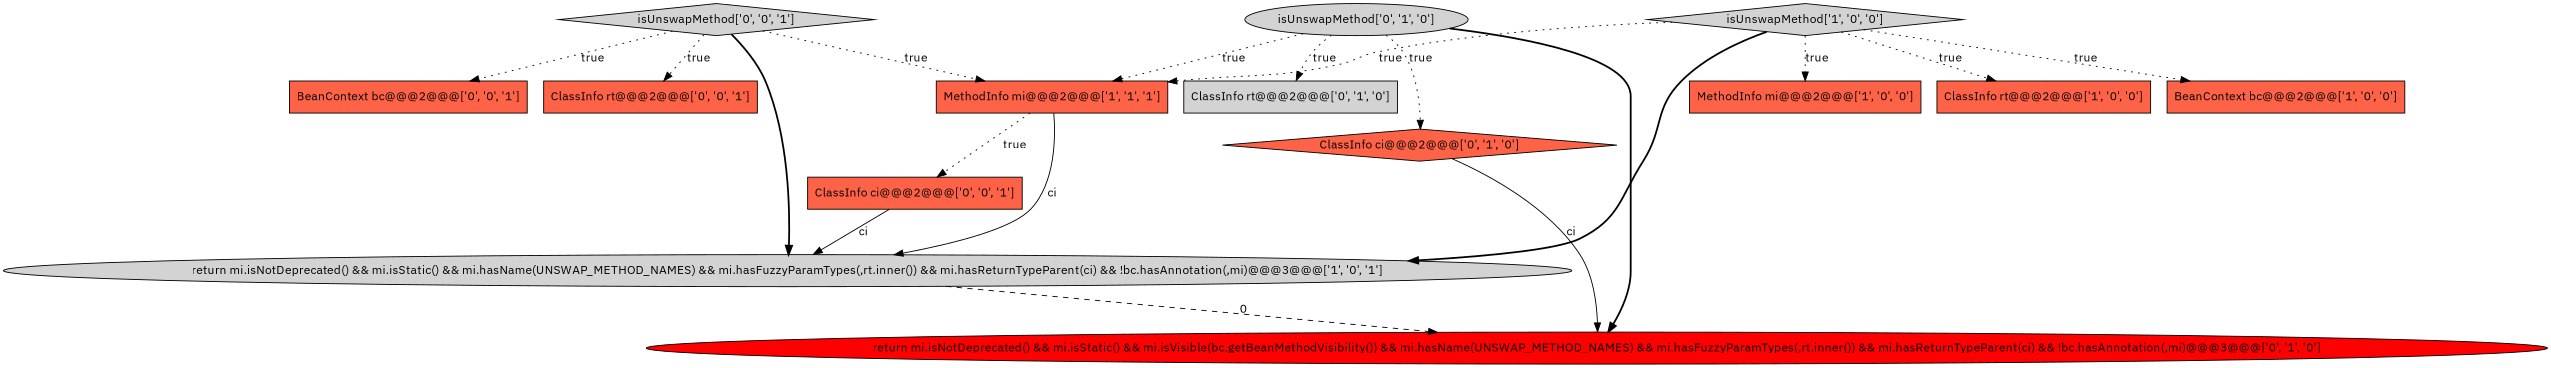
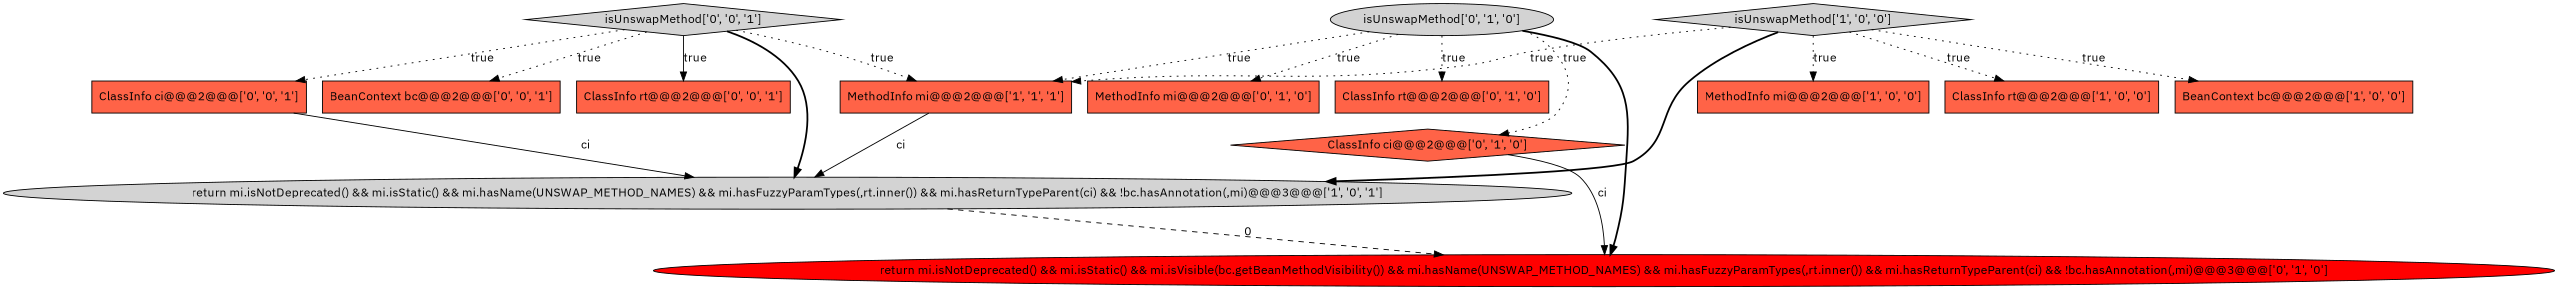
edge "isUnswapMethod['0', '0', '1']" -> "ClassInfo rt@@@2@@@['0', '0', '1']": style dotted -> solid
node "MethodInfo mi@@@2@@@['0', '1', '0']": added
node "ClassInfo rt@@@2@@@['0', '1', '0']": fillcolor lightgray -> tomato
edge "MethodInfo mi@@@2@@@['1', '1', '1']" -> "ClassInfo ci@@@2@@@['0', '0', '1']": now "isUnswapMethod['0', '0', '1']" -> "ClassInfo ci@@@2@@@['0', '0', '1']"
